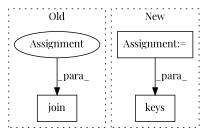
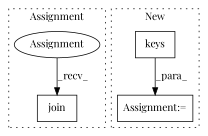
cluster "Old": label "Old" -> "Assignment"
edge "Assignment:=" -> "keys": reversed
edge "Assignment" -> "join": label "_para_" -> "_recv_"
